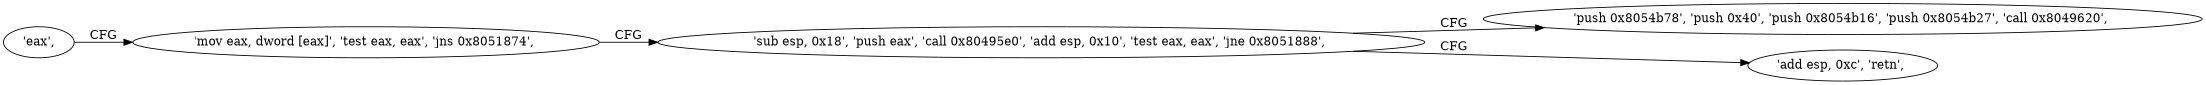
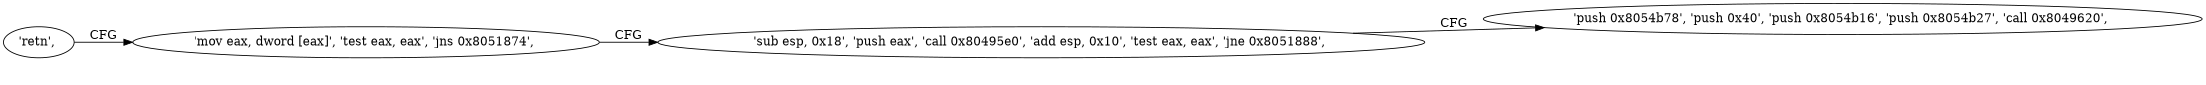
node "'eax',": label "'eax'," -> "'retn',"
node "'add esp, 0xc', 'retn',": removed
